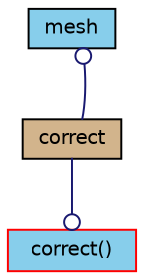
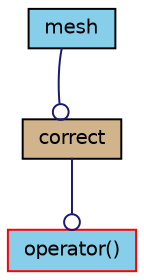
edge "correct" -> "mesh": reversed
node "correct()": label "correct()" -> "operator()"
